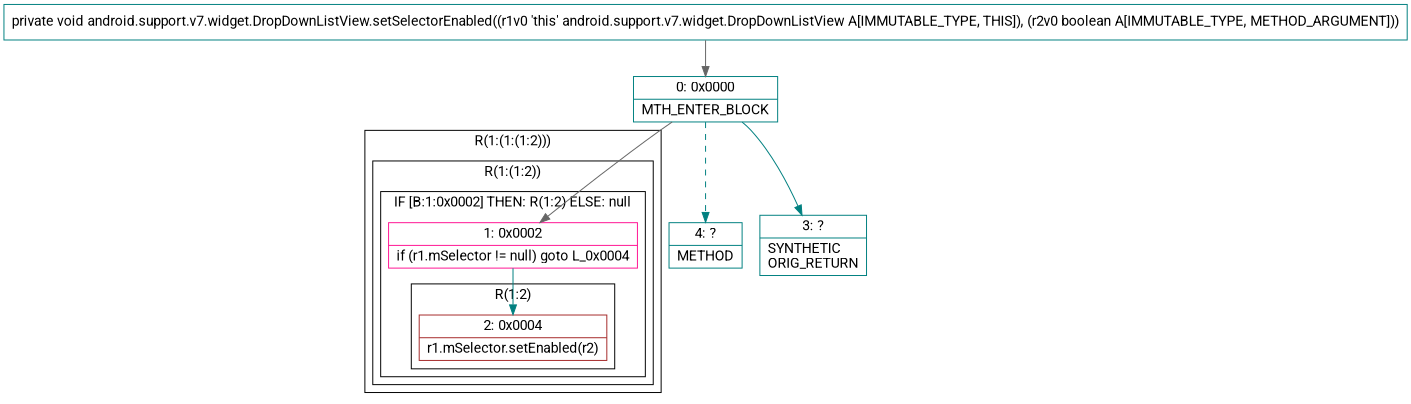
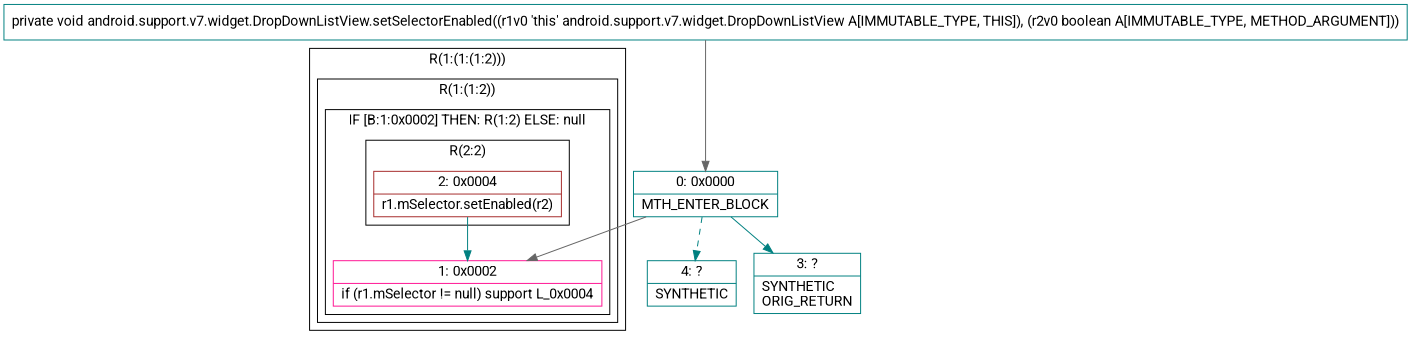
node "1: 0x0002": text "if (r1.mSelector != null) goto L_0x0004" -> "if (r1.mSelector != null) support L_0x0004"
node "4: ?": text "METHOD" -> "SYNTHETIC"
edge "1: 0x0002" -> "2: 0x0004": reversed
cluster "R(1:2)": label "R(1:2)" -> "R(2:2)"
